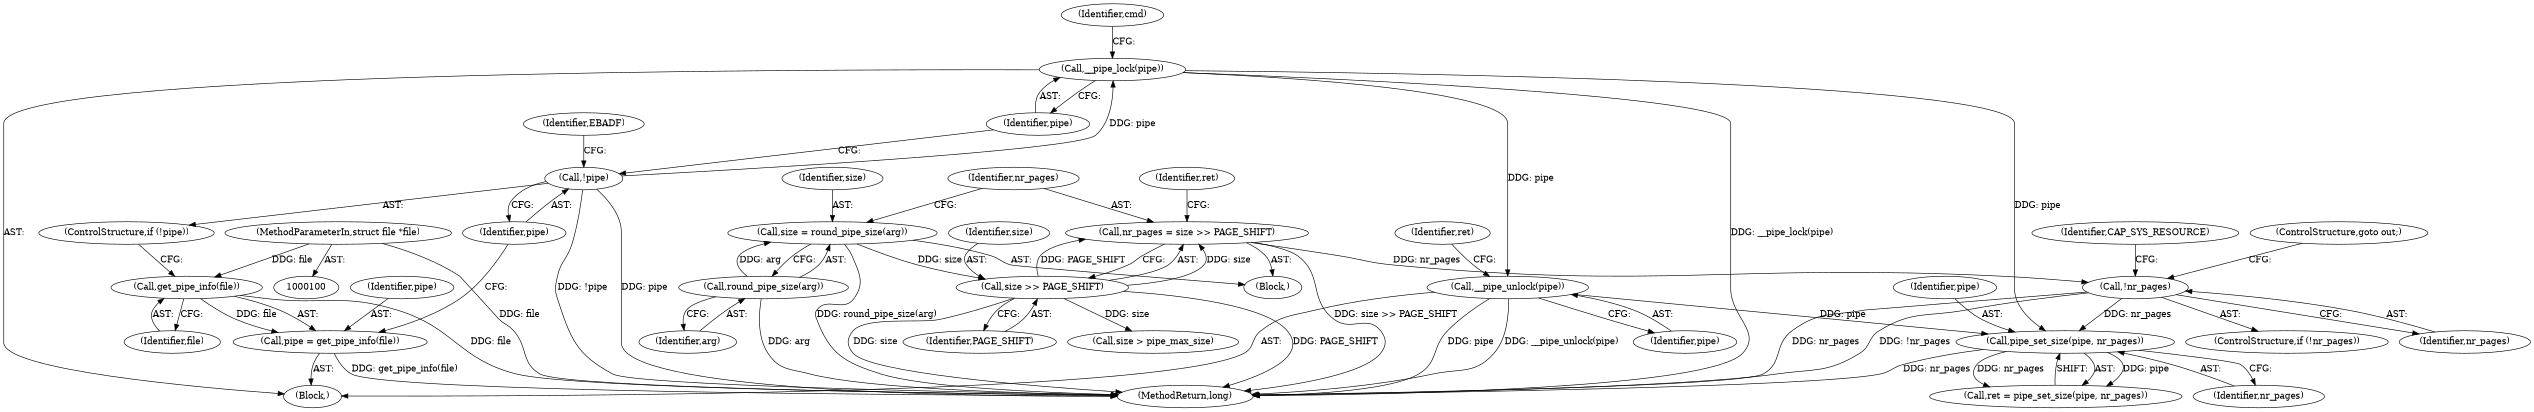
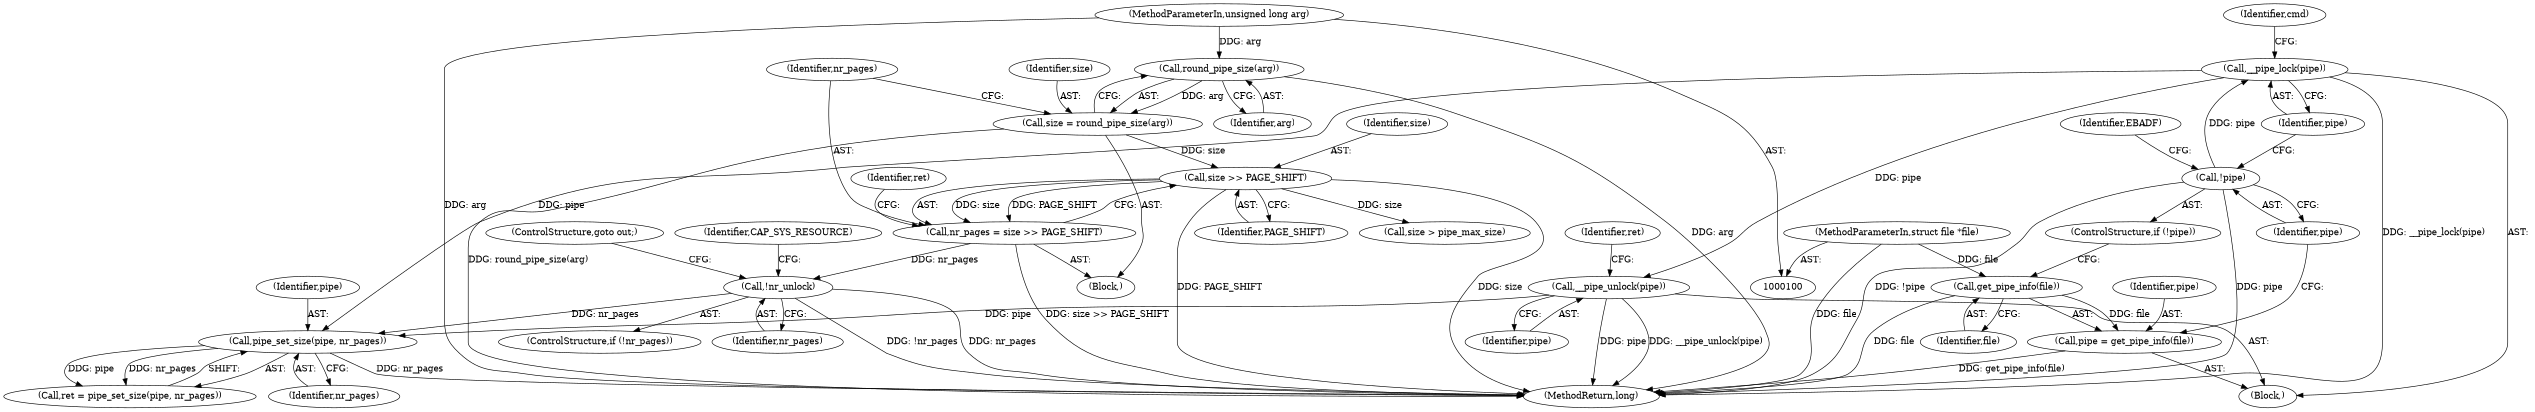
node "(MethodParameterIn,unsigned long arg)": added
node "(Call,!nr_pages)": label "(Call,!nr_pages)" -> "(Call,!nr_unlock)"
